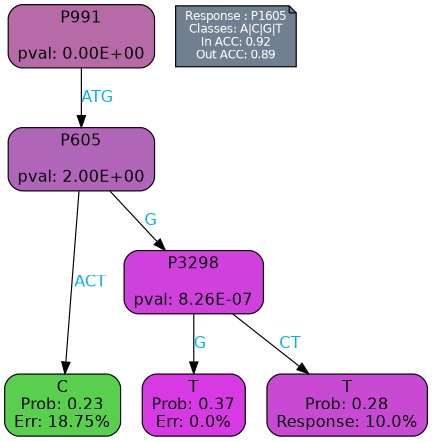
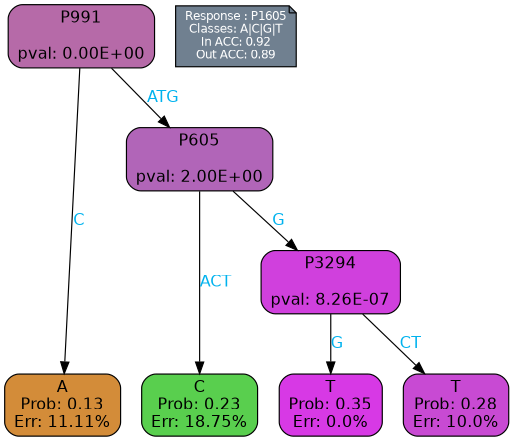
node "P3298 pval: 8.26E-07": label "P3298 pval: 8.26E-07" -> "P3294 pval: 8.26E-07"
node "A Prob: 0.13 Err: 11.11%": added
node "T Prob: 0.37 Err: 0.0%": label "T Prob: 0.37 Err: 0.0%" -> "T Prob: 0.35 Err: 0.0%"
node "T Prob: 0.28 Response: 10.0%": label "T Prob: 0.28 Response: 10.0%" -> "T Prob: 0.28 Err: 10.0%"
